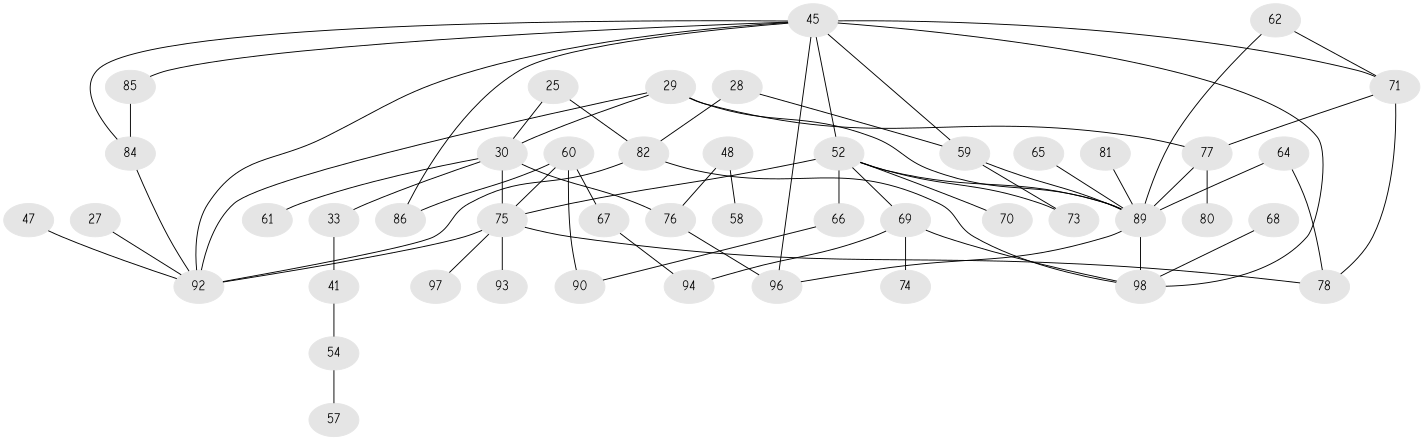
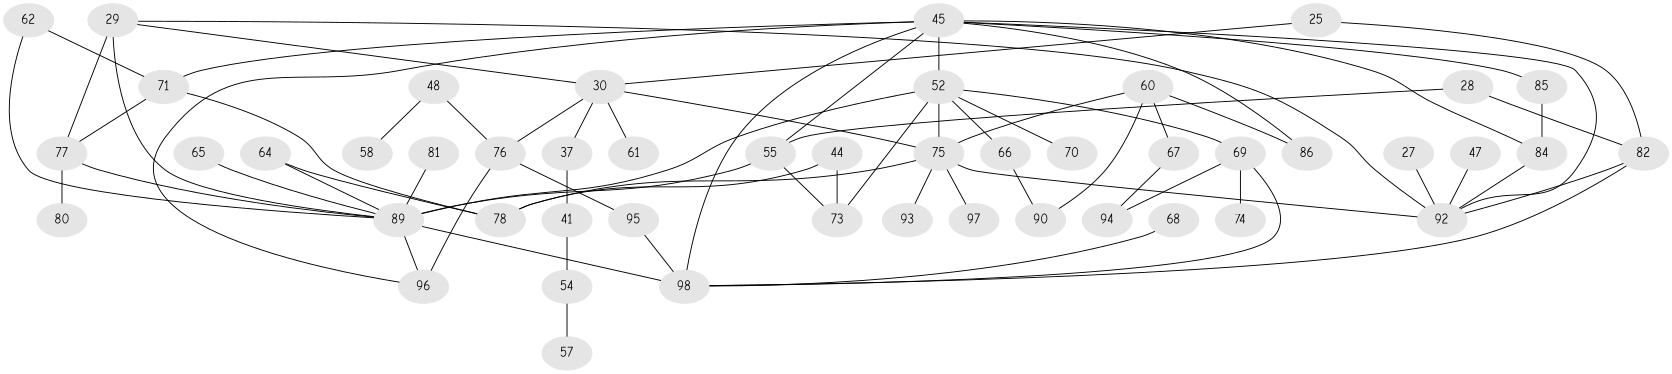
node "44": added
node "59": label "59" -> "55"
node "33": label "33" -> "37"
node "95": added
